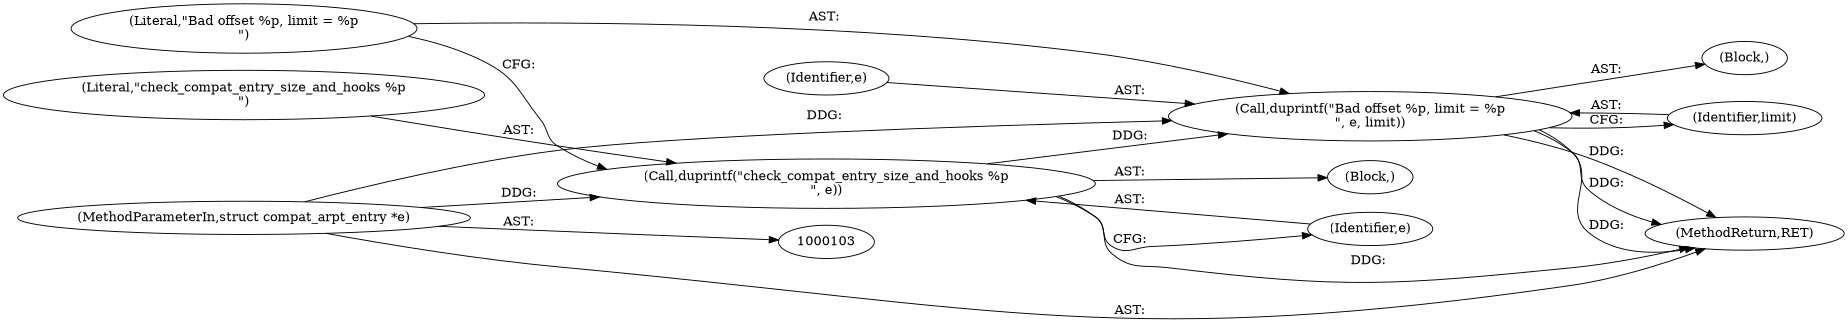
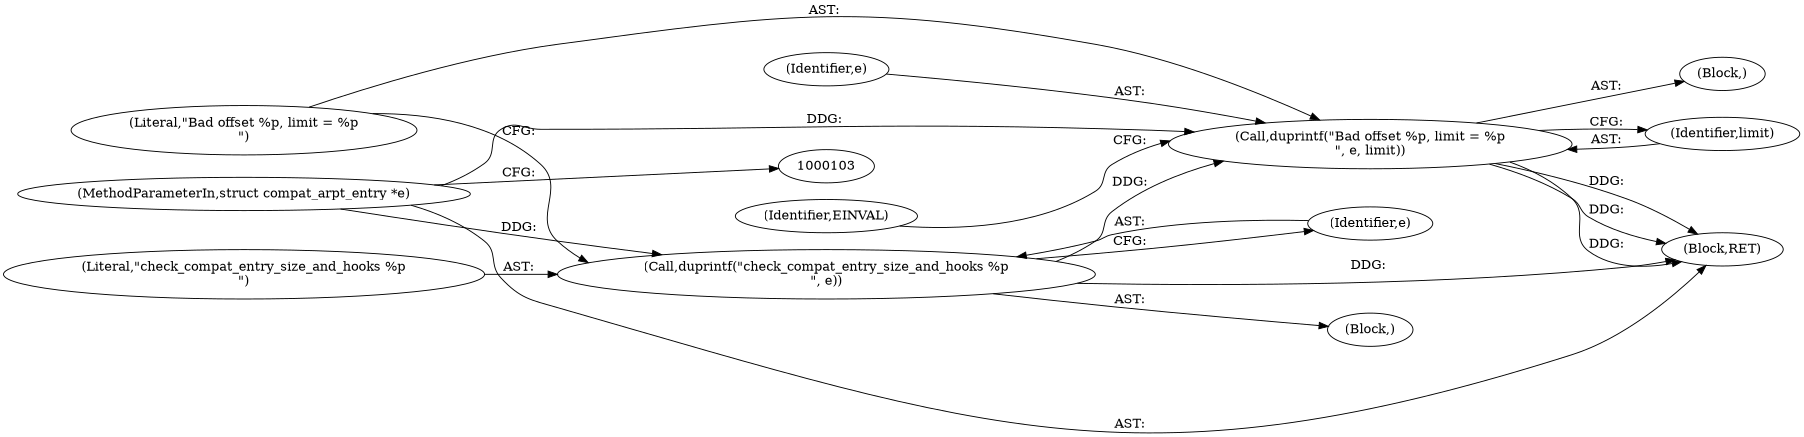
node "(Identifier,EINVAL)": added
edge "(MethodParameterIn,struct compat_arpt_entry *e)" -> "1000103": label "AST: " -> "CFG: "
node "(MethodReturn,RET)": label "(MethodReturn,RET)" -> "(Block,RET)"
